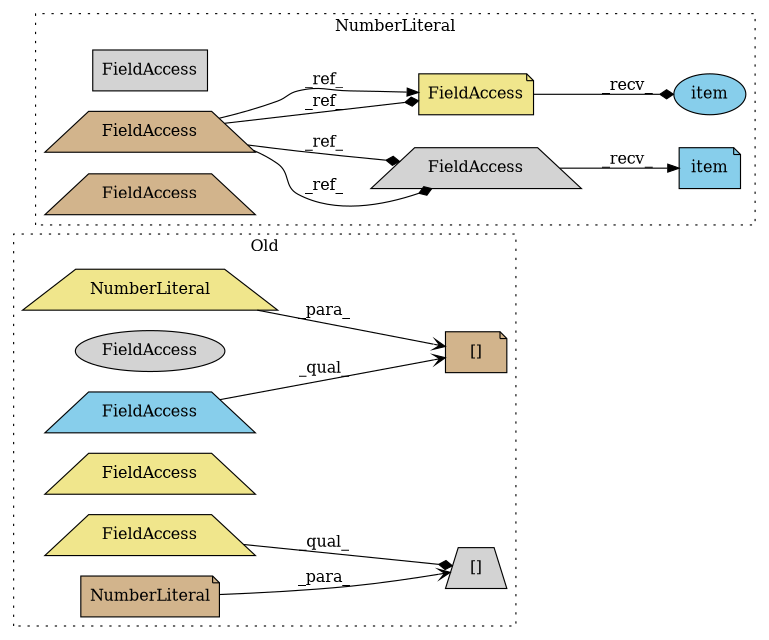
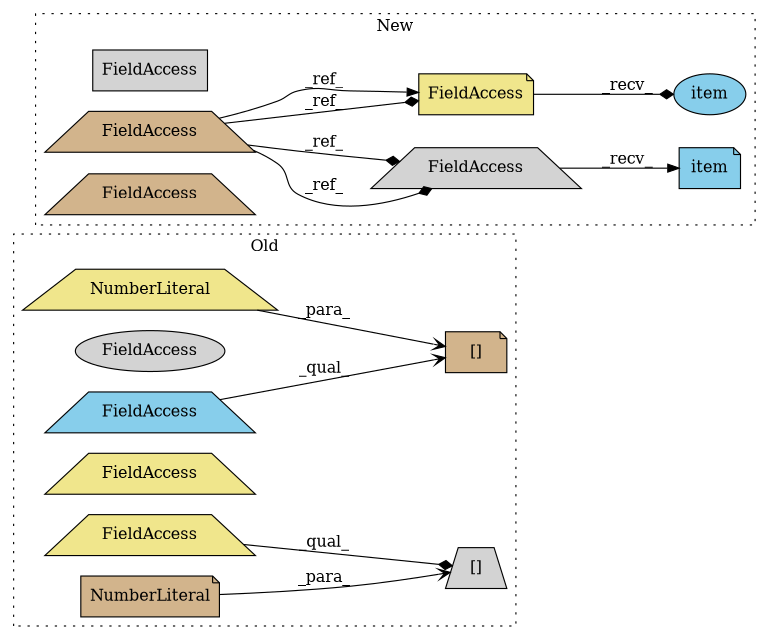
cluster "NumberLiteral": label "NumberLiteral" -> "New"
